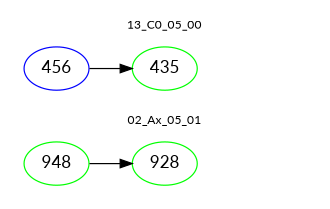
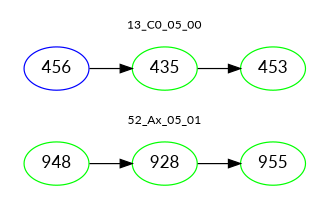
node "453": added
cluster "02_Ax_05_01": label "02_Ax_05_01" -> "52_Ax_05_01"
node "955": added
